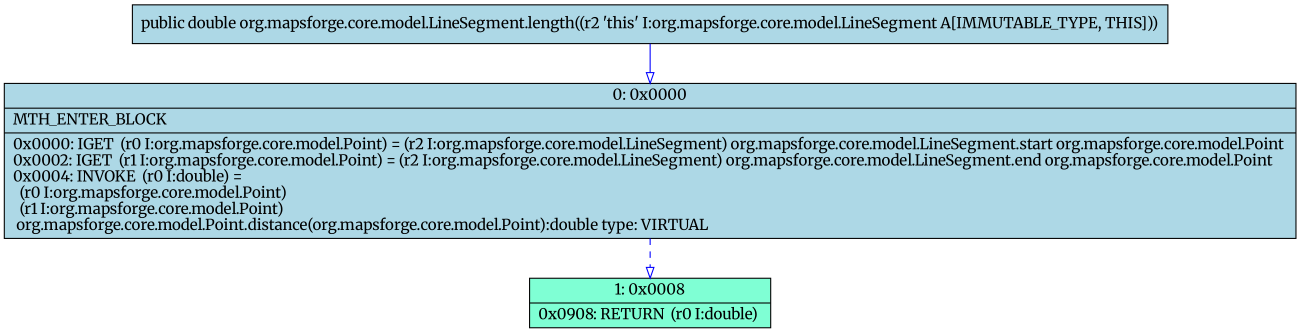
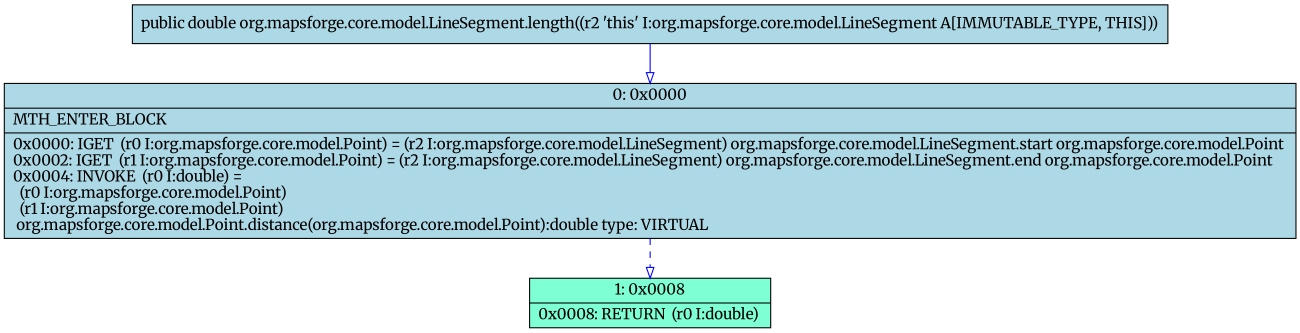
node "1: 0x0008": text "0x0908: RETURN  (r0 I:double)" -> "0x0008: RETURN  (r0 I:double)"
